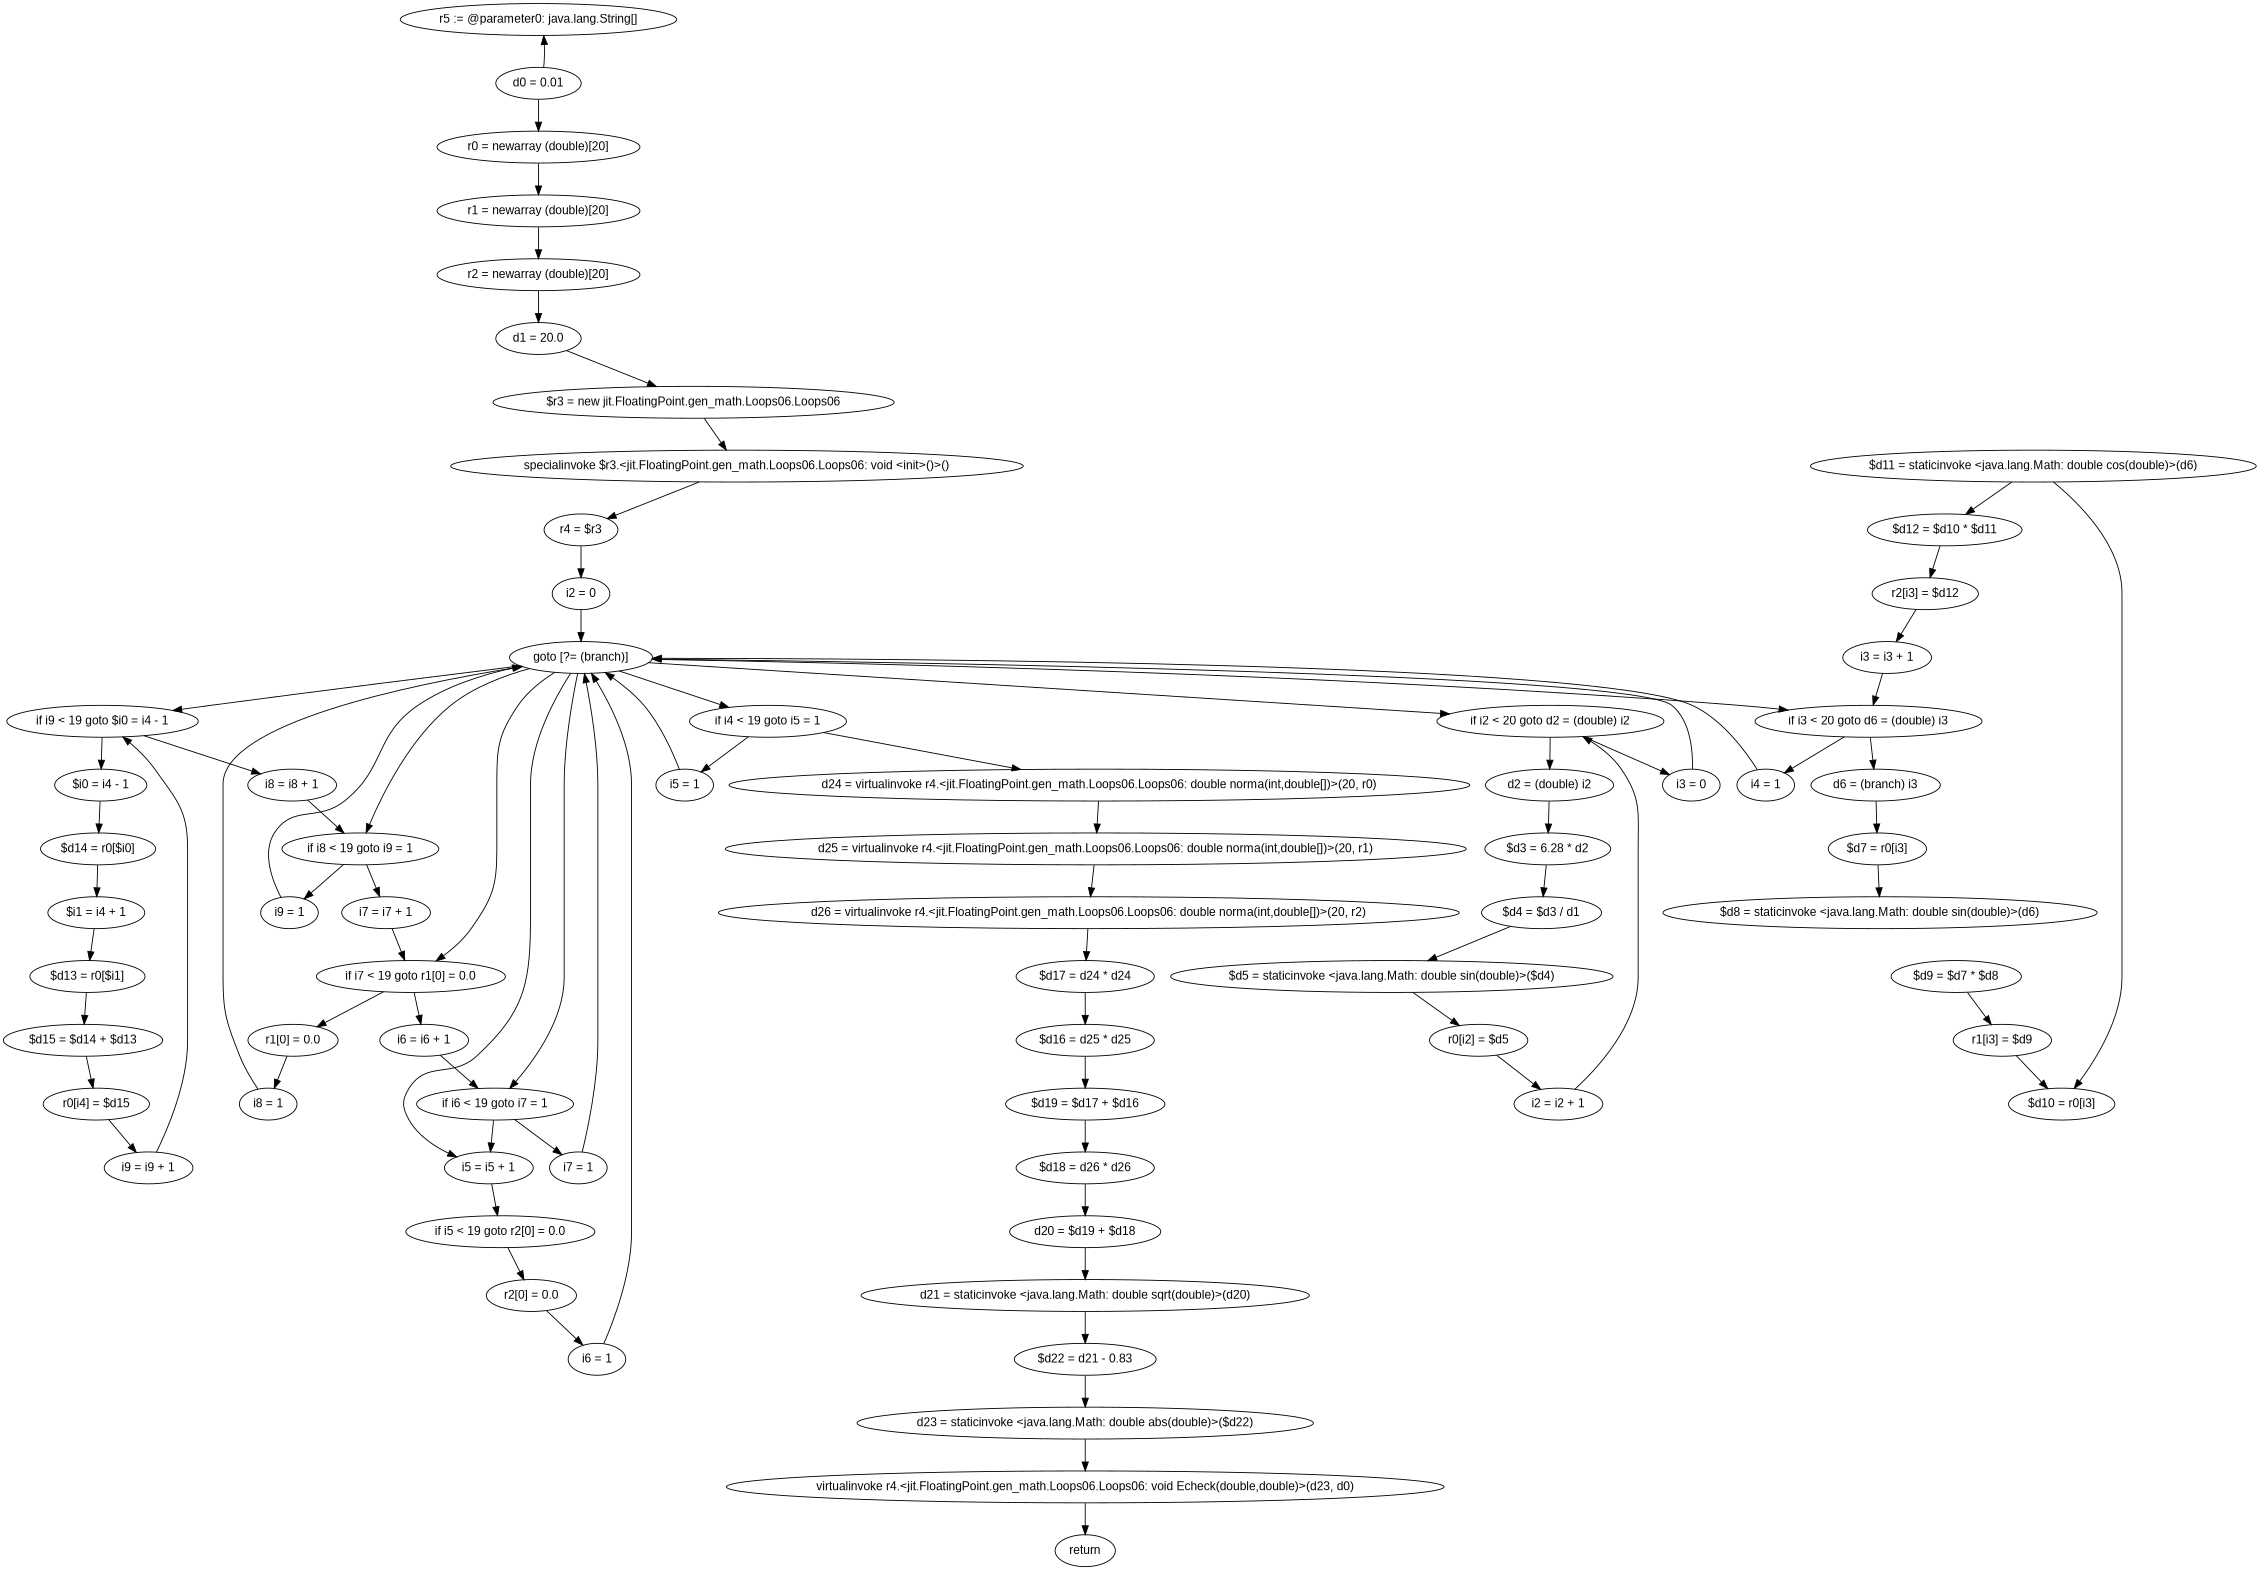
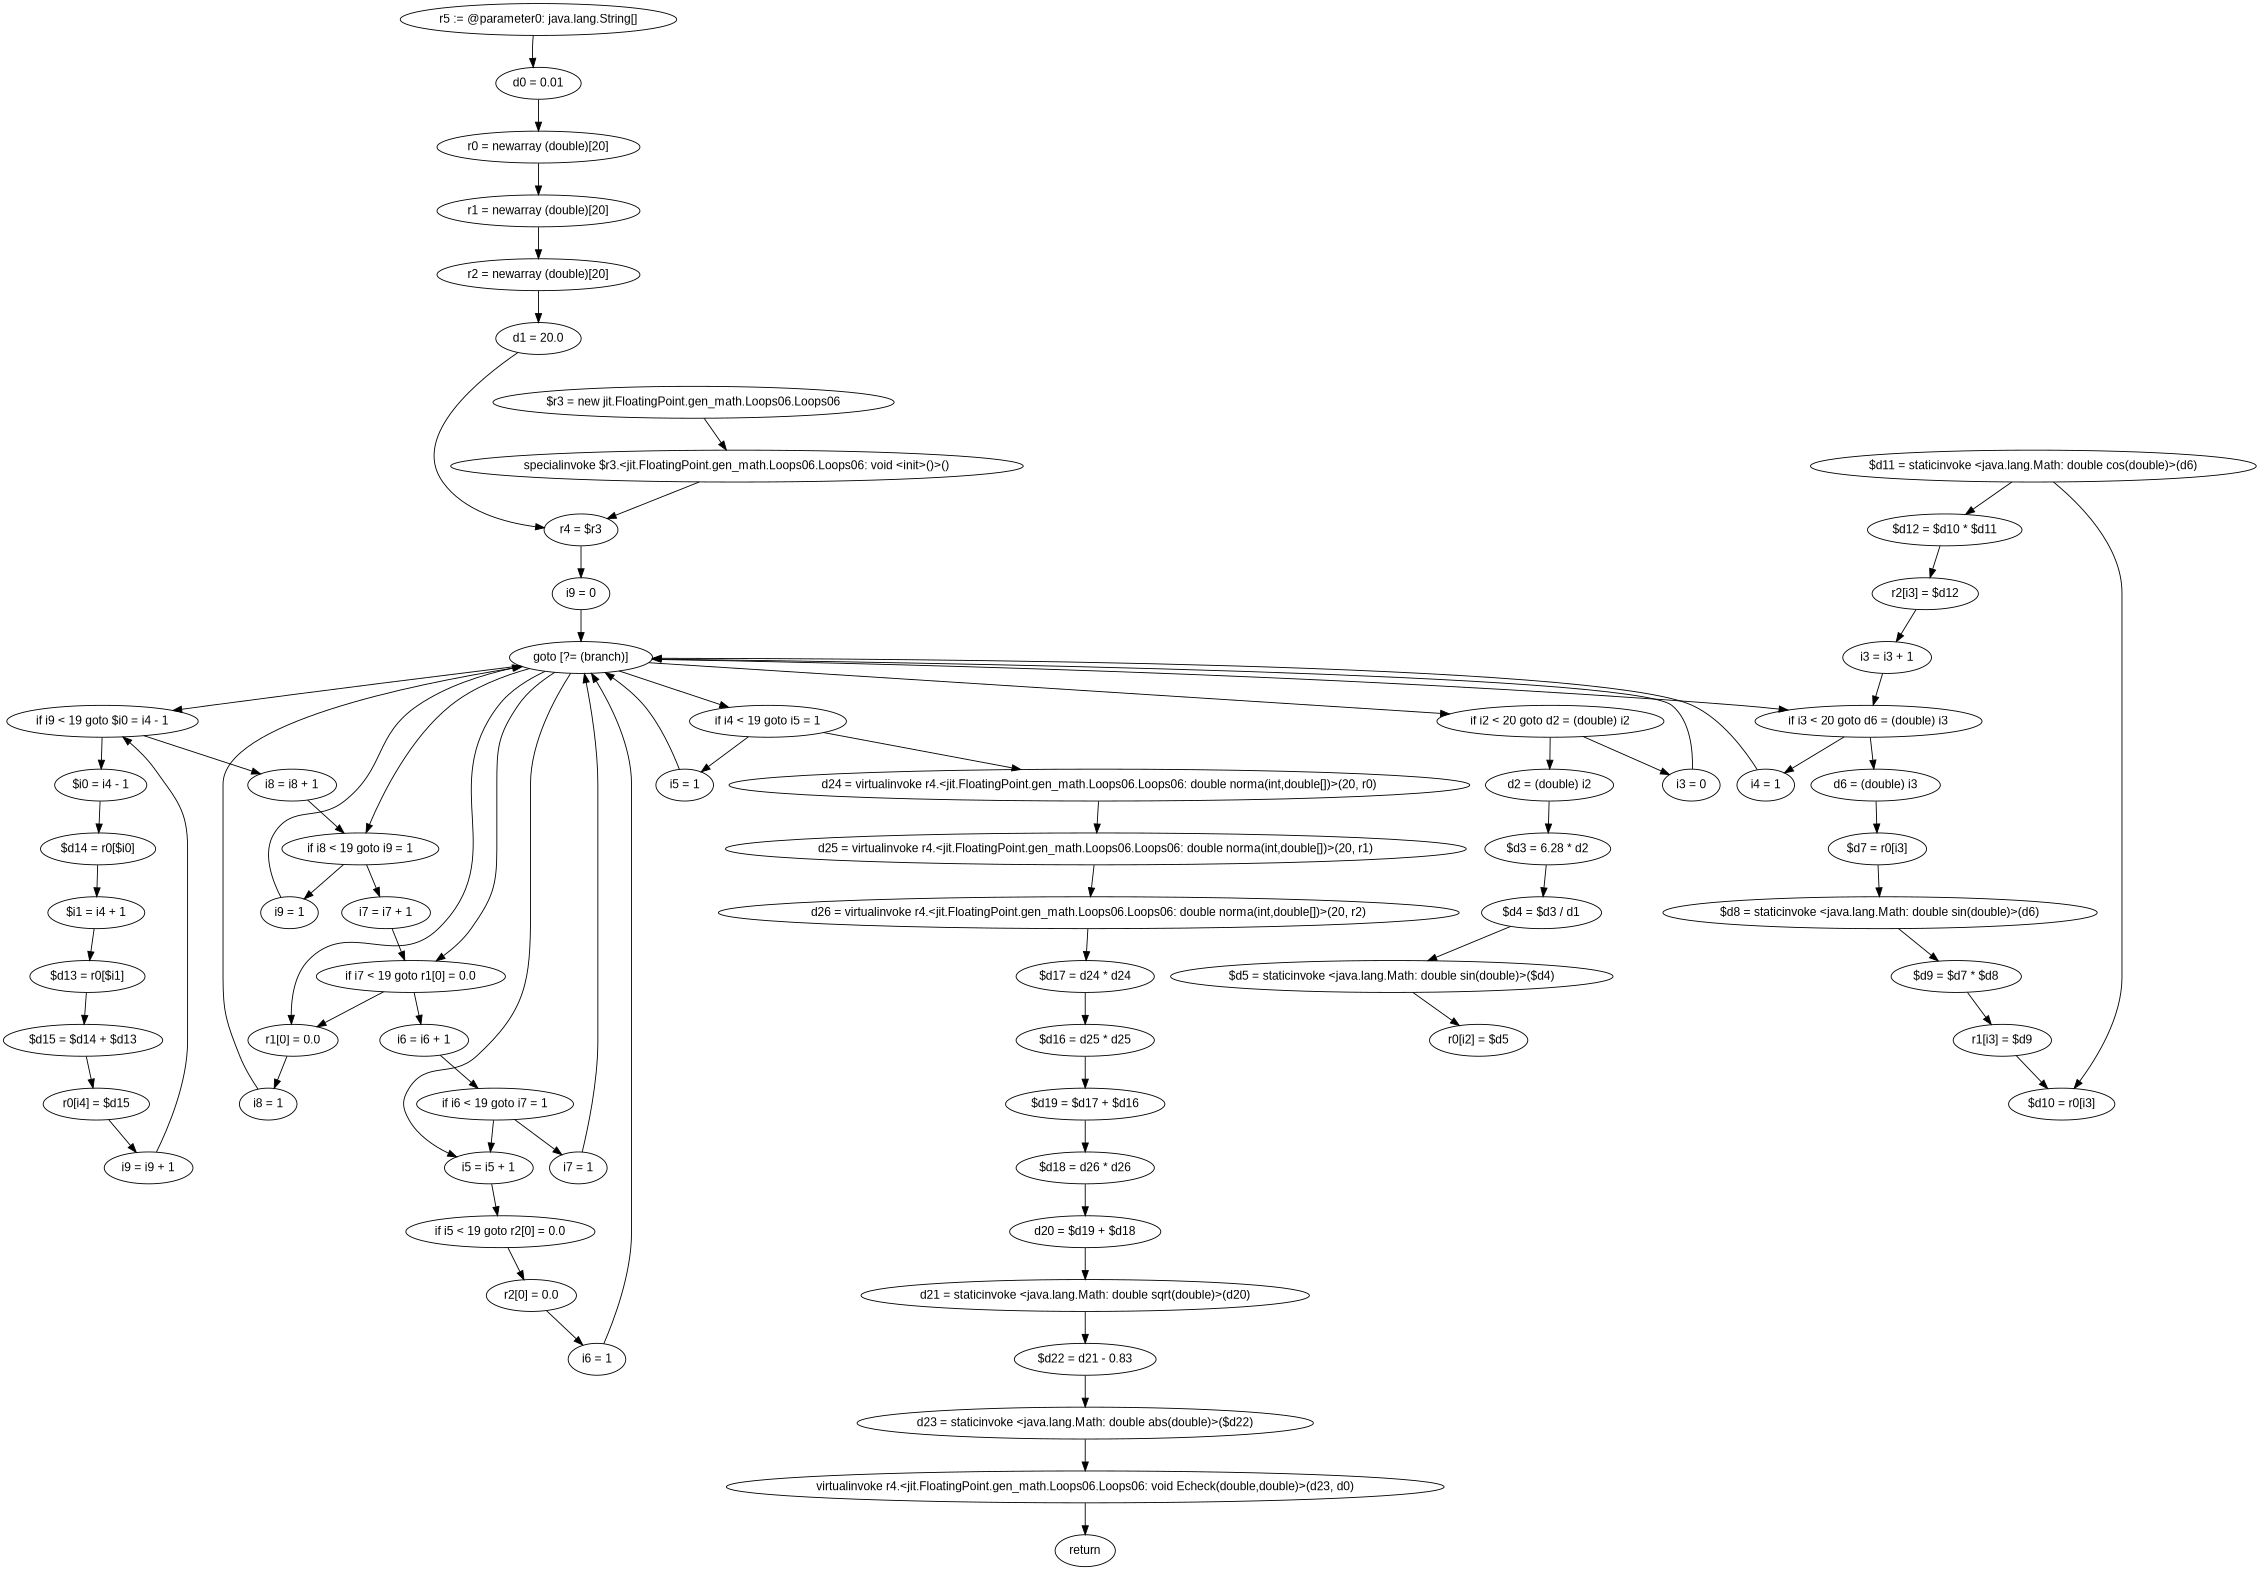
edge "d0 = 0.01" -> "r5 := @parameter0: java.lang.String[]": reversed
edge "d1 = 20.0" -> "$r3 = new jit.FloatingPoint.gen_math.Loops06.Loops06": now "d1 = 20.0" -> "r4 = $r3"
node "i2 = 0": label "i2 = 0" -> "i9 = 0"
node "d6 = (branch) i3": label "d6 = (branch) i3" -> "d6 = (double) i3"
edge "goto [?= (branch)]" -> "if i6 < 19 goto i7 = 1": now "goto [?= (branch)]" -> "r1[0] = 0.0"
edge "$d8 = staticinvoke <java.lang.Math: double sin(double)>(d6)" -> "$d9 = $d7 * $d8": added
node "i2 = i2 + 1": removed
